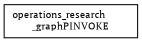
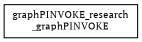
node "operations_research _graphPINVOKE": label "operations_research _graphPINVOKE" -> "graphPINVOKE_research _graphPINVOKE"
